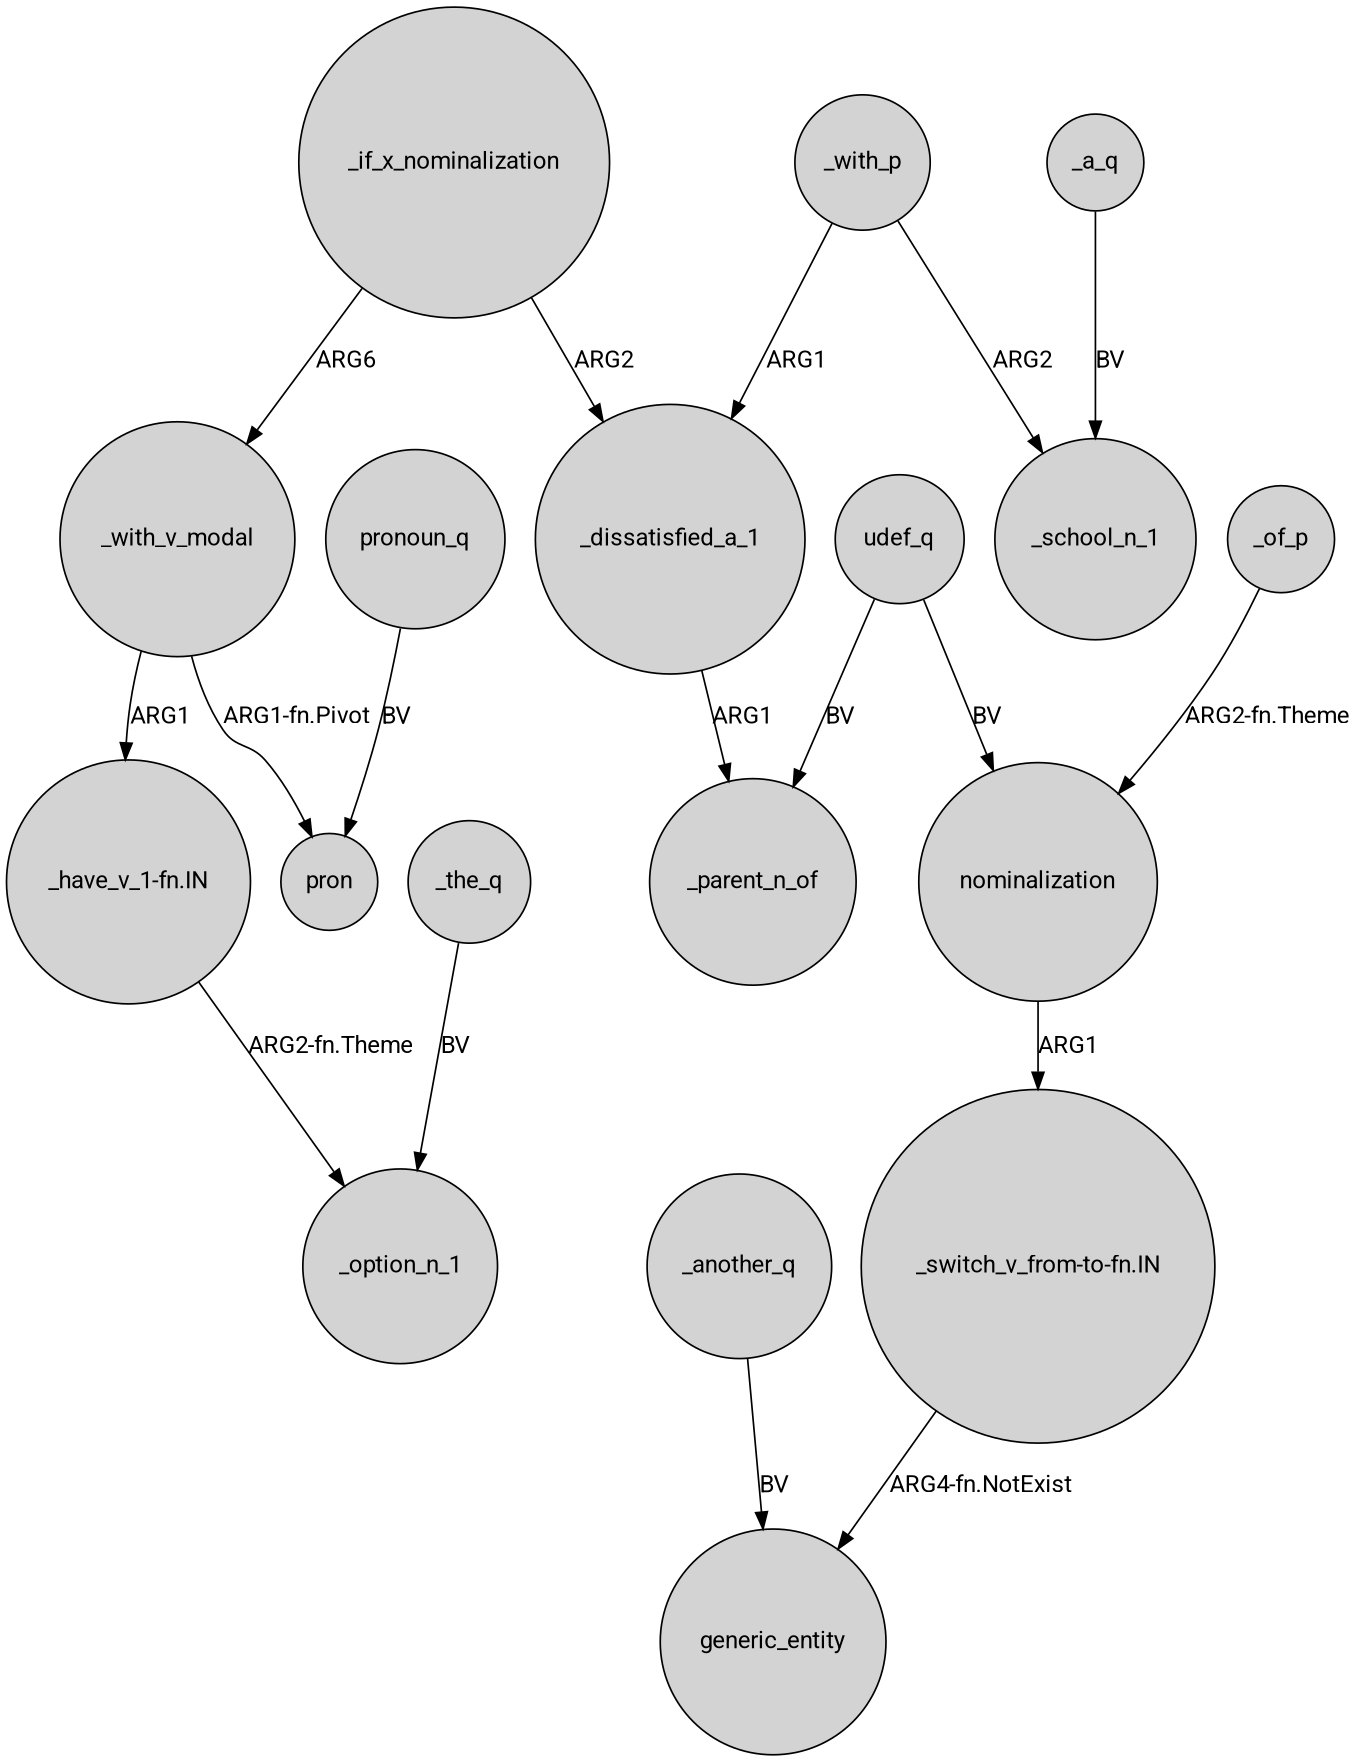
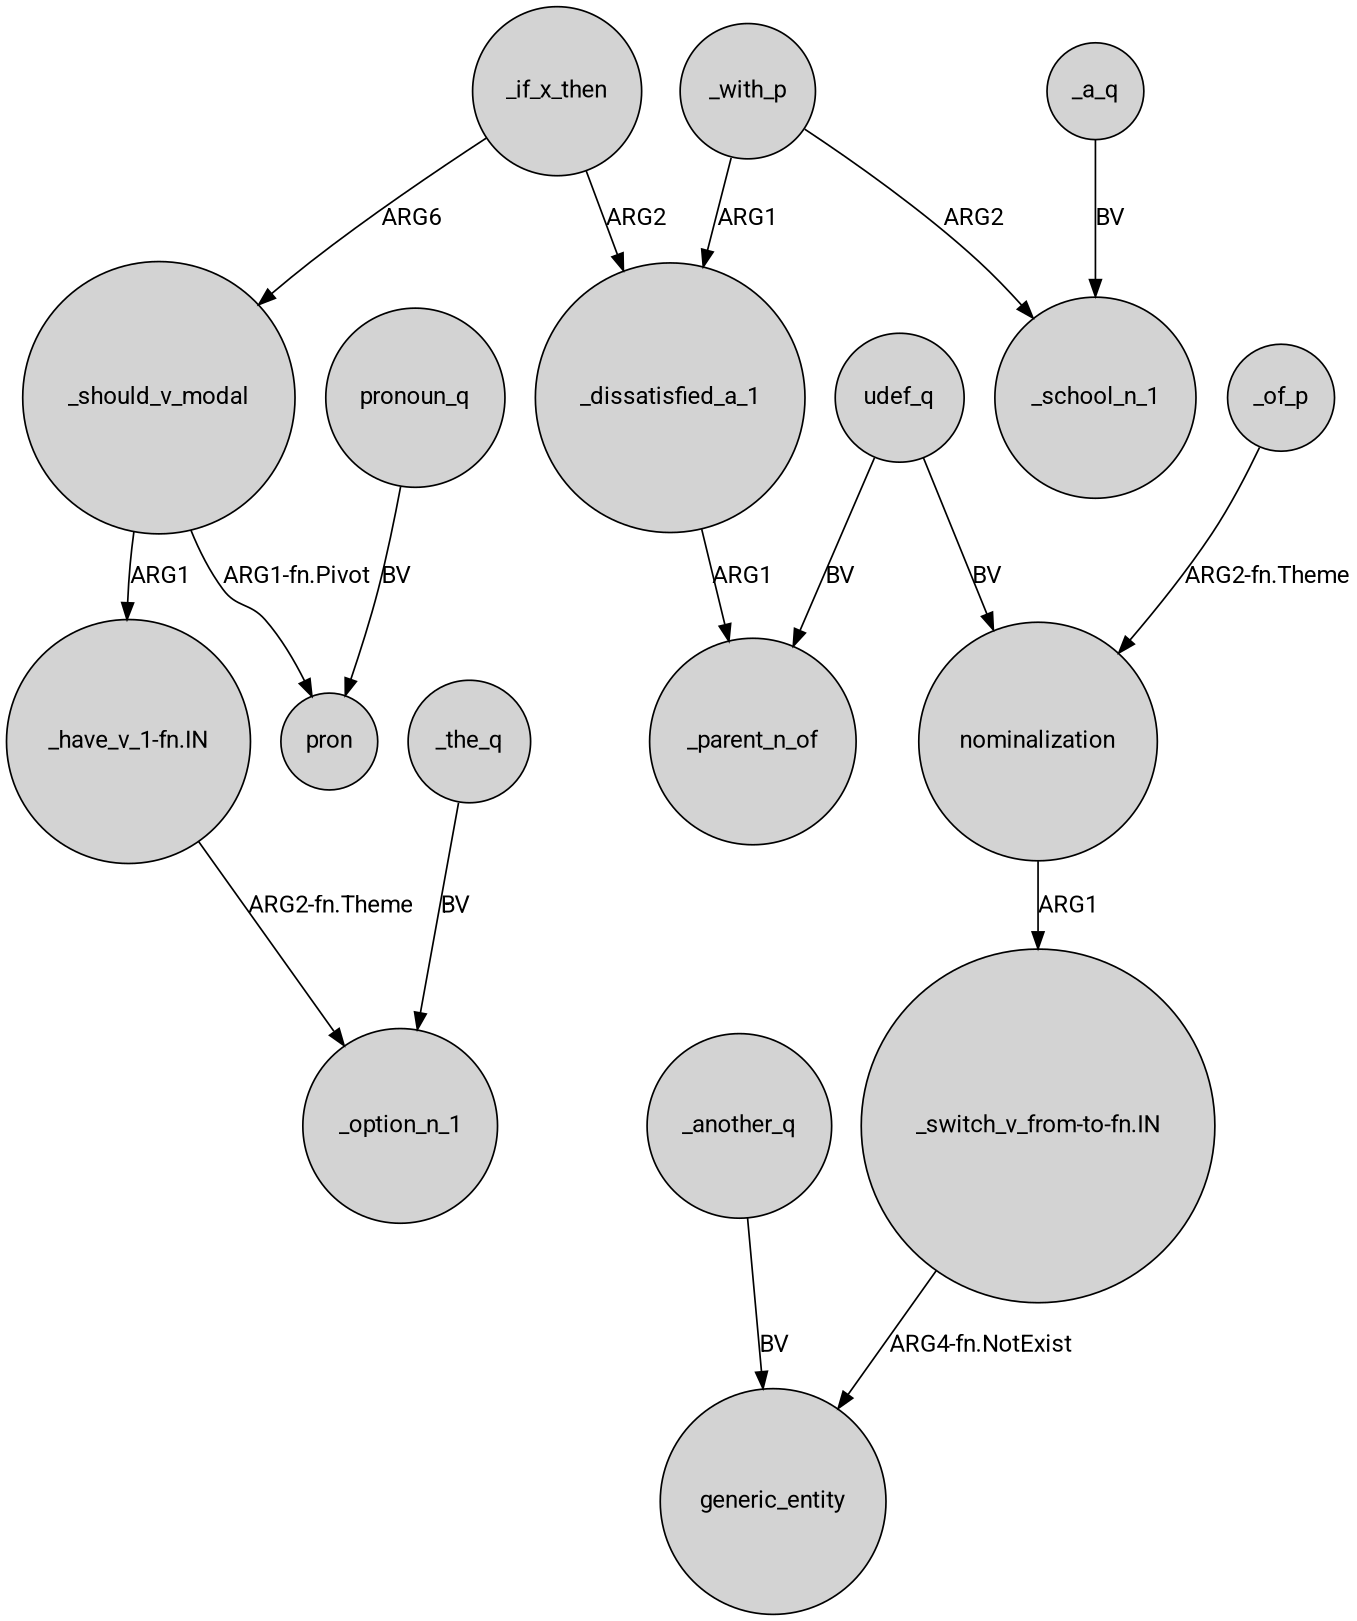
node "_if_x_nominalization": label "_if_x_nominalization" -> "_if_x_then"
node "_with_v_modal": label "_with_v_modal" -> "_should_v_modal"
